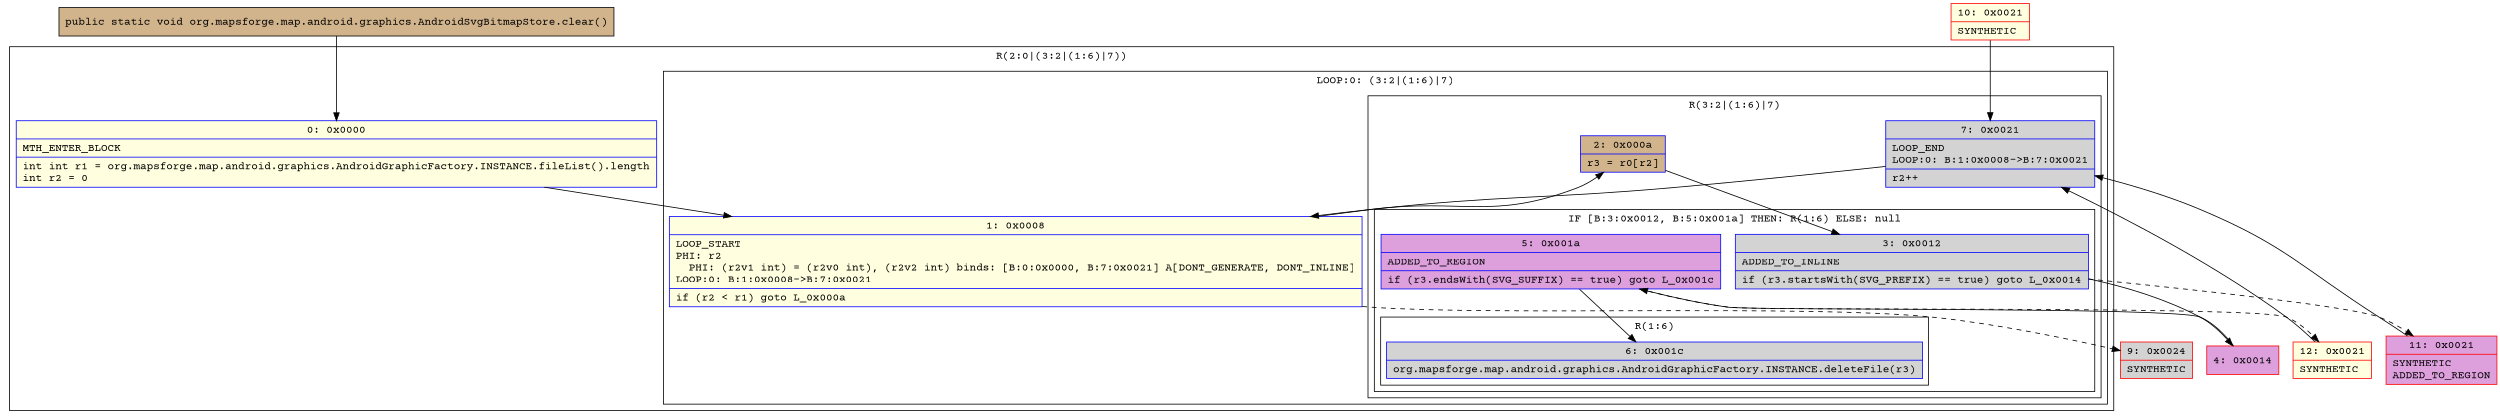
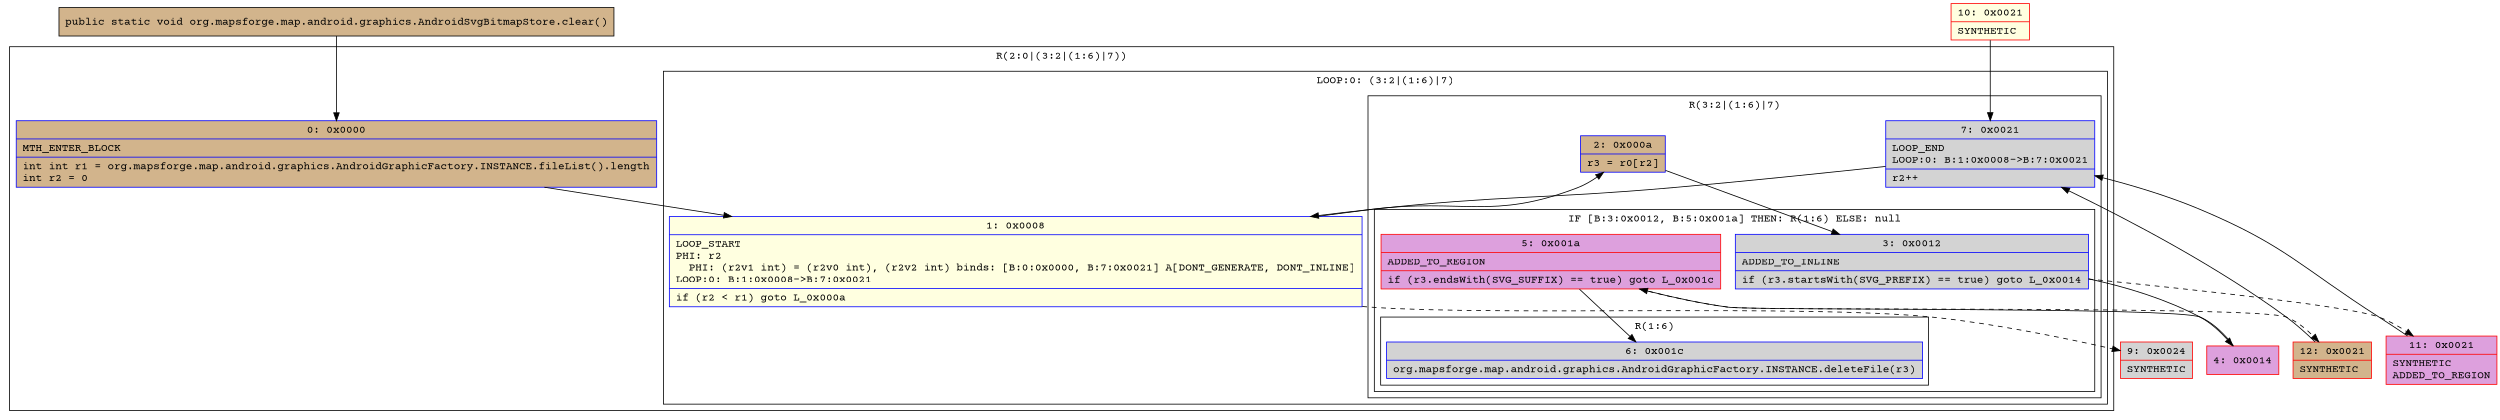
node "0: 0x0000": fillcolor lightyellow -> tan
node "5: 0x001a": color blue -> red
node "12: 0x0021": fillcolor lightyellow -> tan
